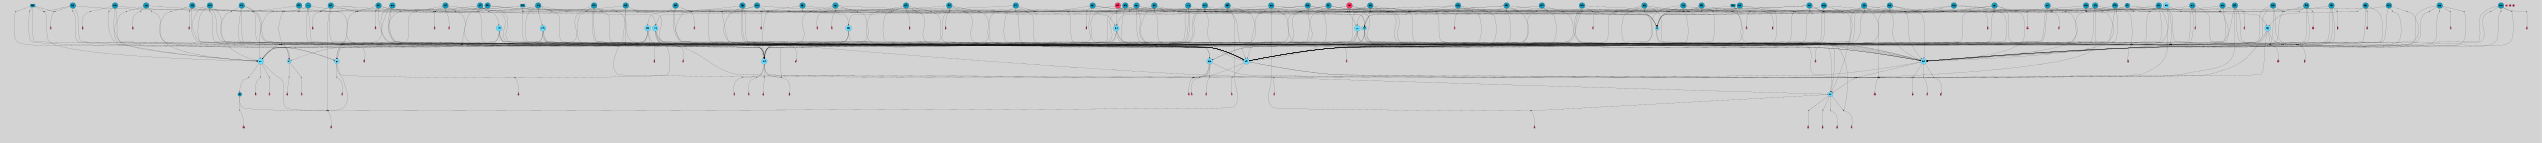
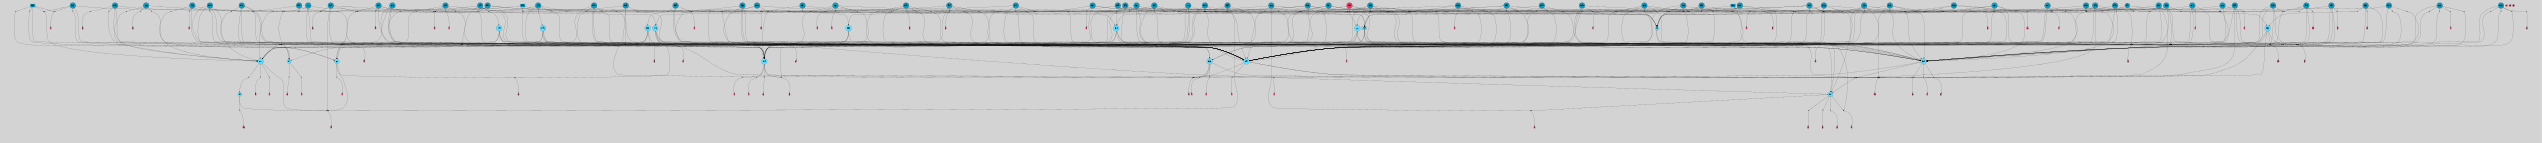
node "T899": fillcolor #ff3366 -> #1199bb
node "T853": fillcolor #66ddff -> #1199bb
node "T9": fillcolor #1199bb -> #66ddff
